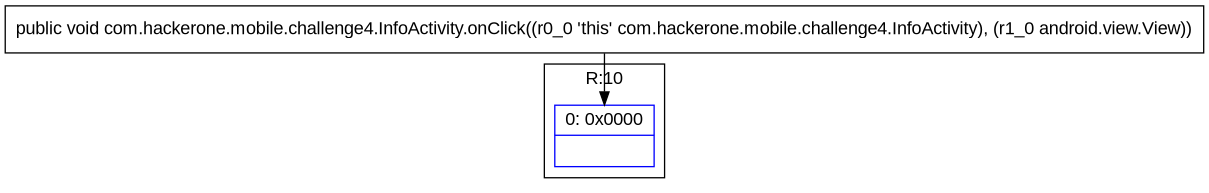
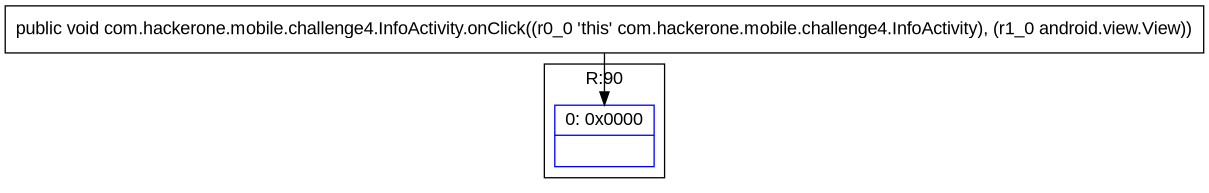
cluster "R:10": label "R:10" -> "R:90"
